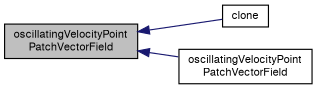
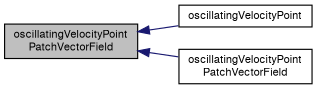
node "clone": label "clone" -> "oscillatingVelocityPoint"
